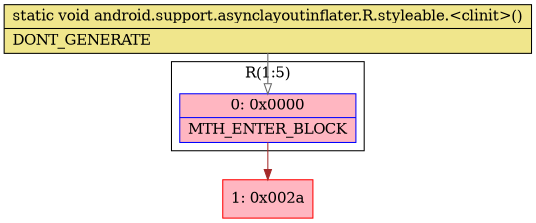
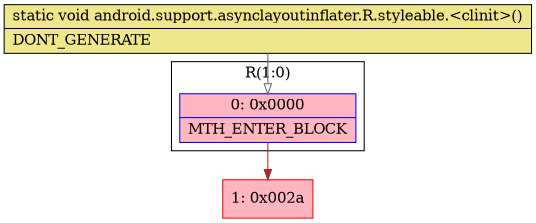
cluster "R(1:5)": label "R(1:5)" -> "R(1:0)"
